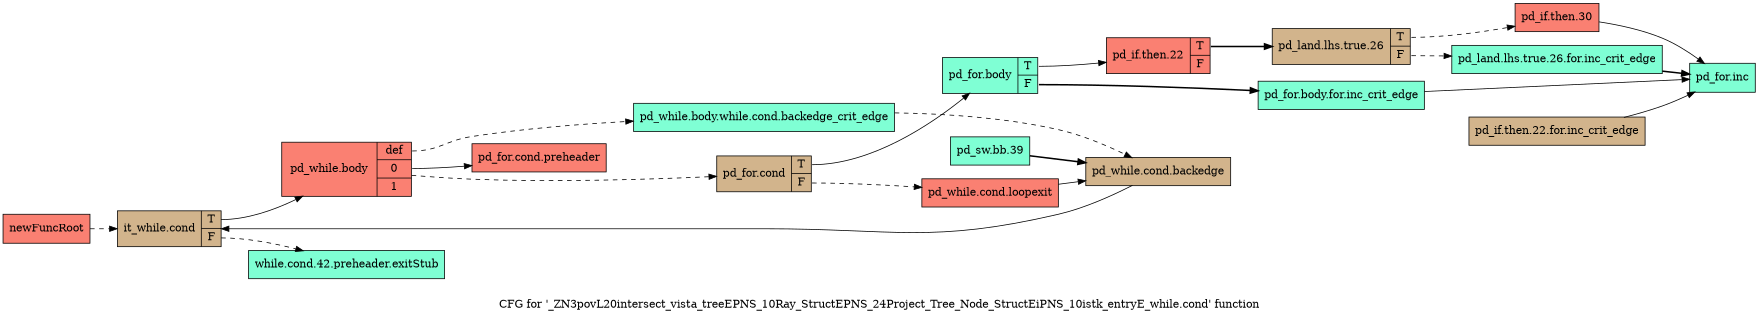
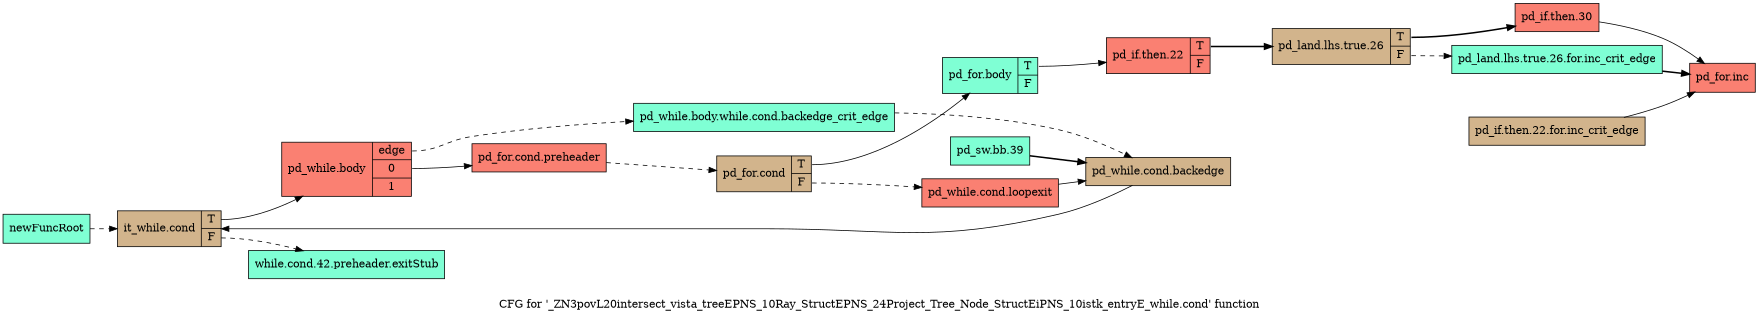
edge "pd_land.lhs.true.26" -> "pd_if.then.30": style dashed -> bold
node "pd_for.inc": fillcolor aquamarine -> salmon
node "pd_for.body.for.inc_crit_edge": removed
node "pd_while.body": text "def" -> "edge"
edge "pd_while.body" -> "pd_for.cond": now "pd_for.cond.preheader" -> "pd_for.cond"
node "newFuncRoot": fillcolor salmon -> aquamarine
